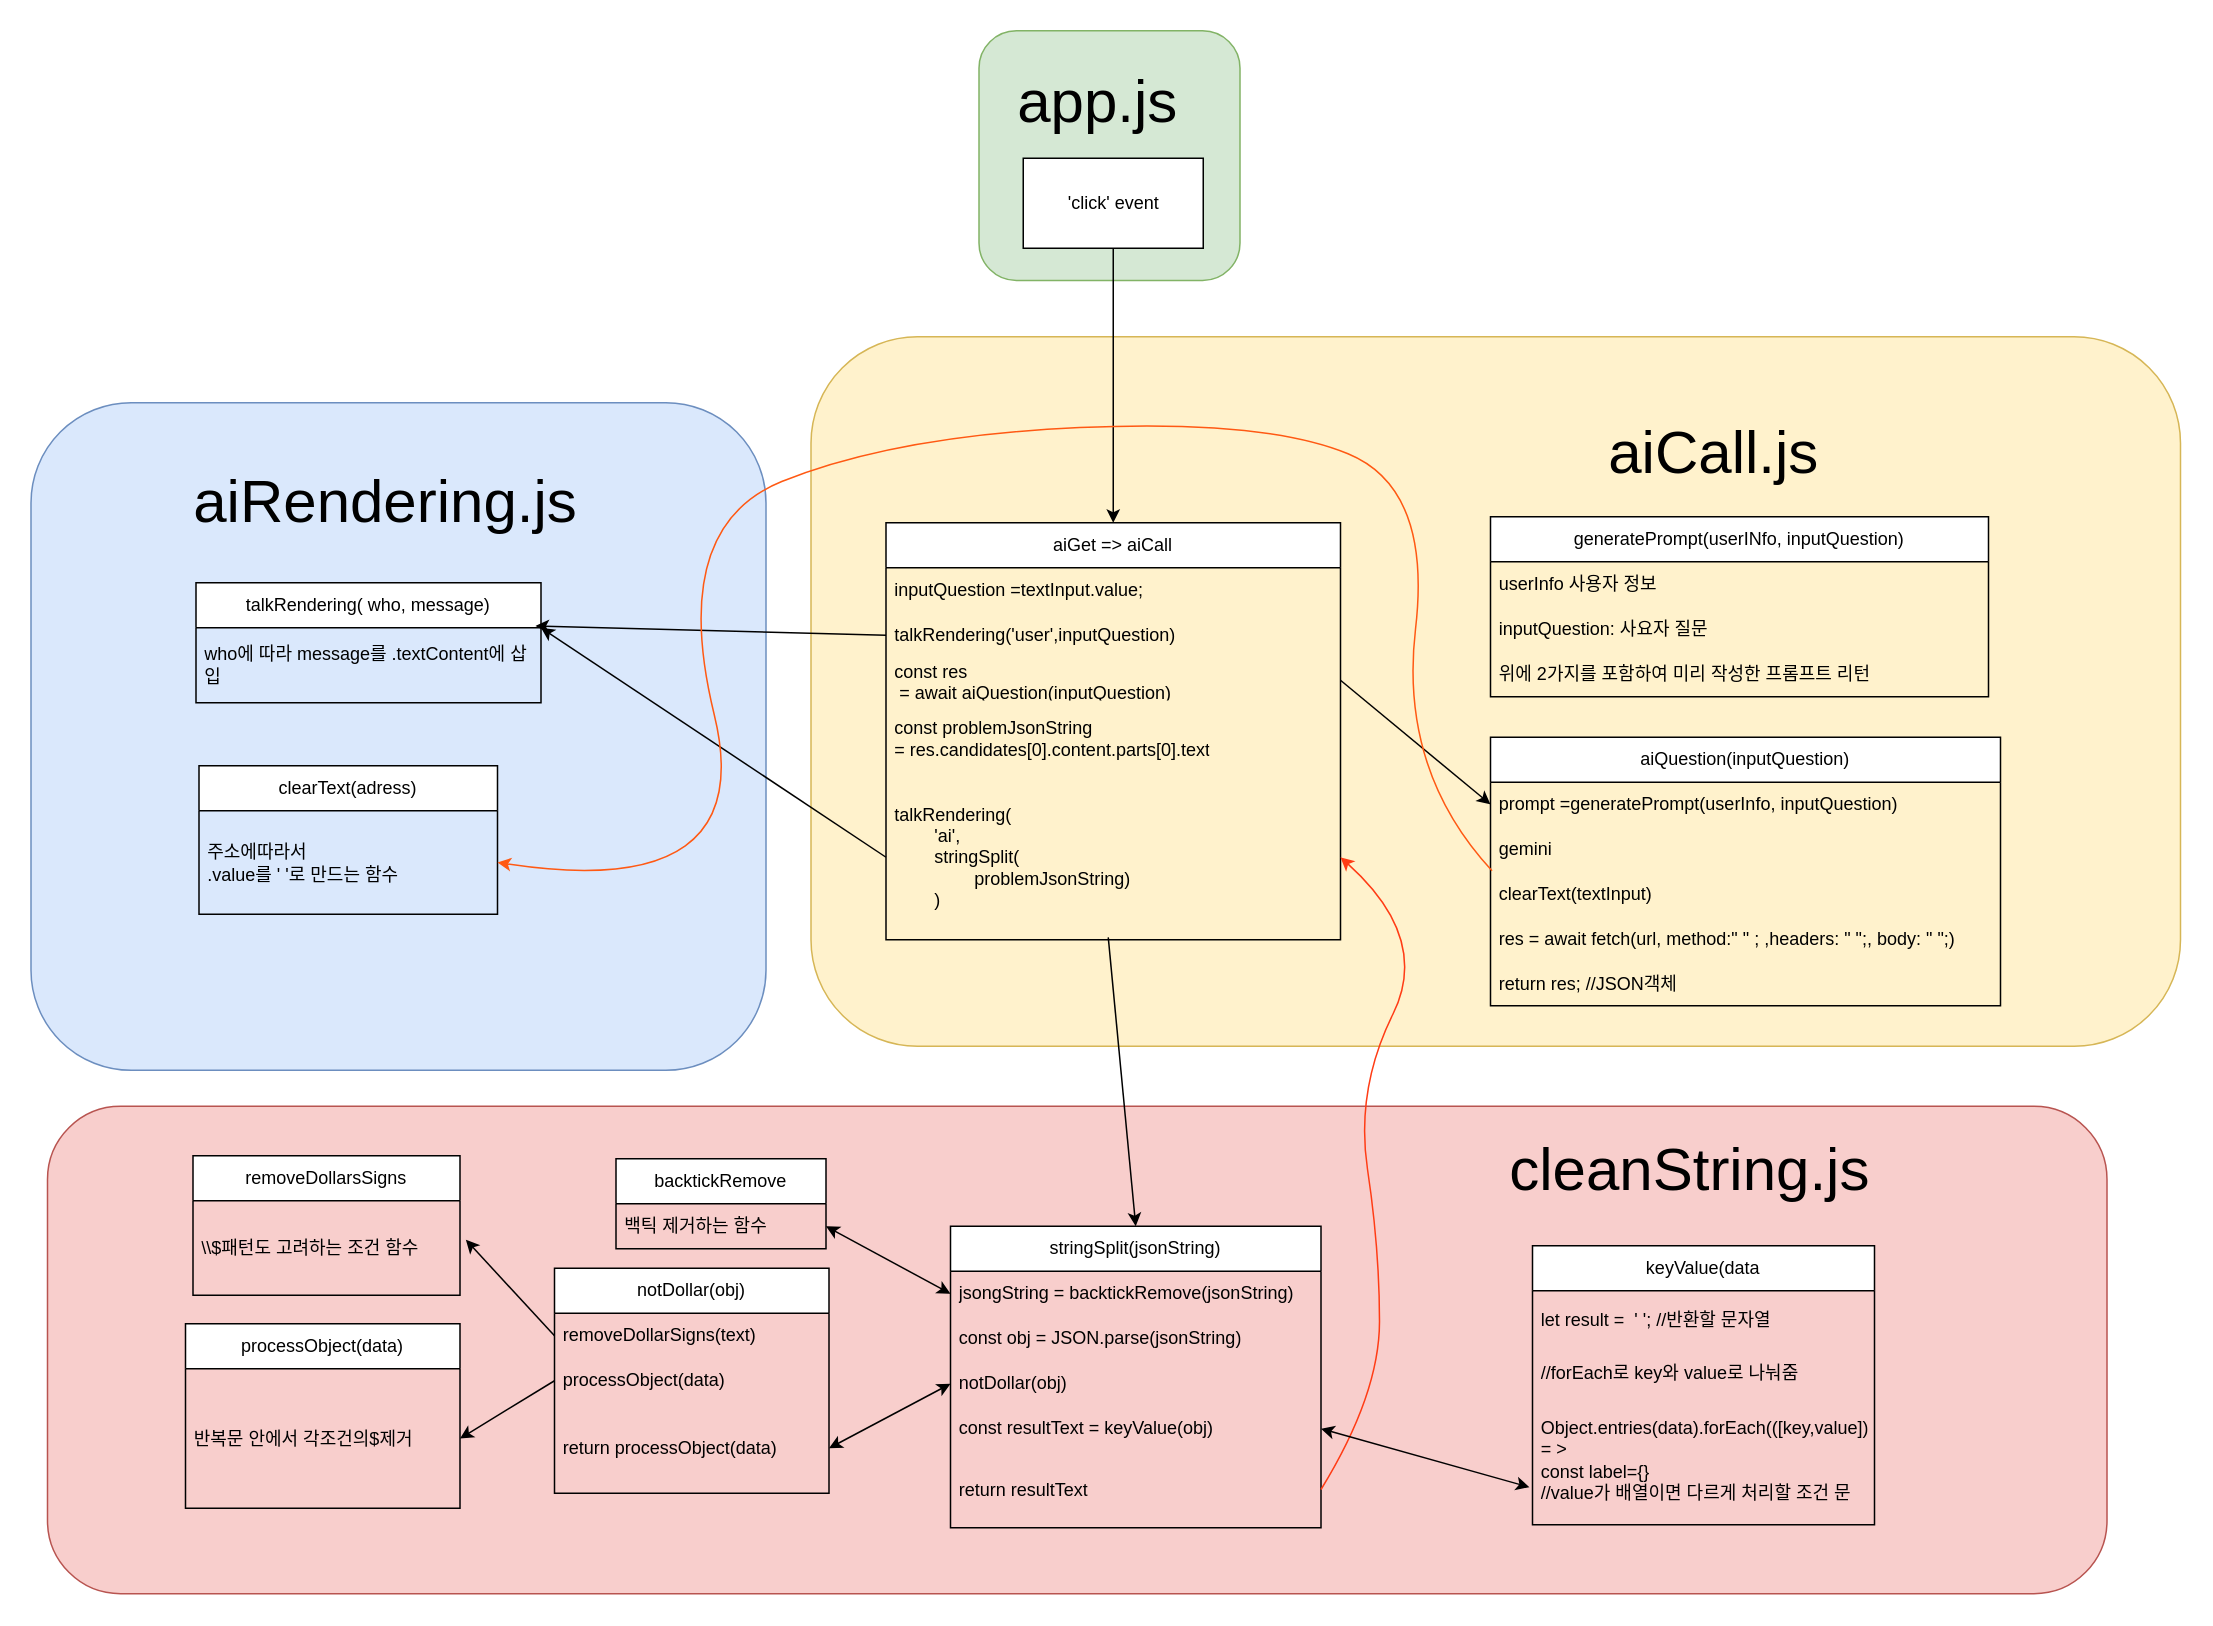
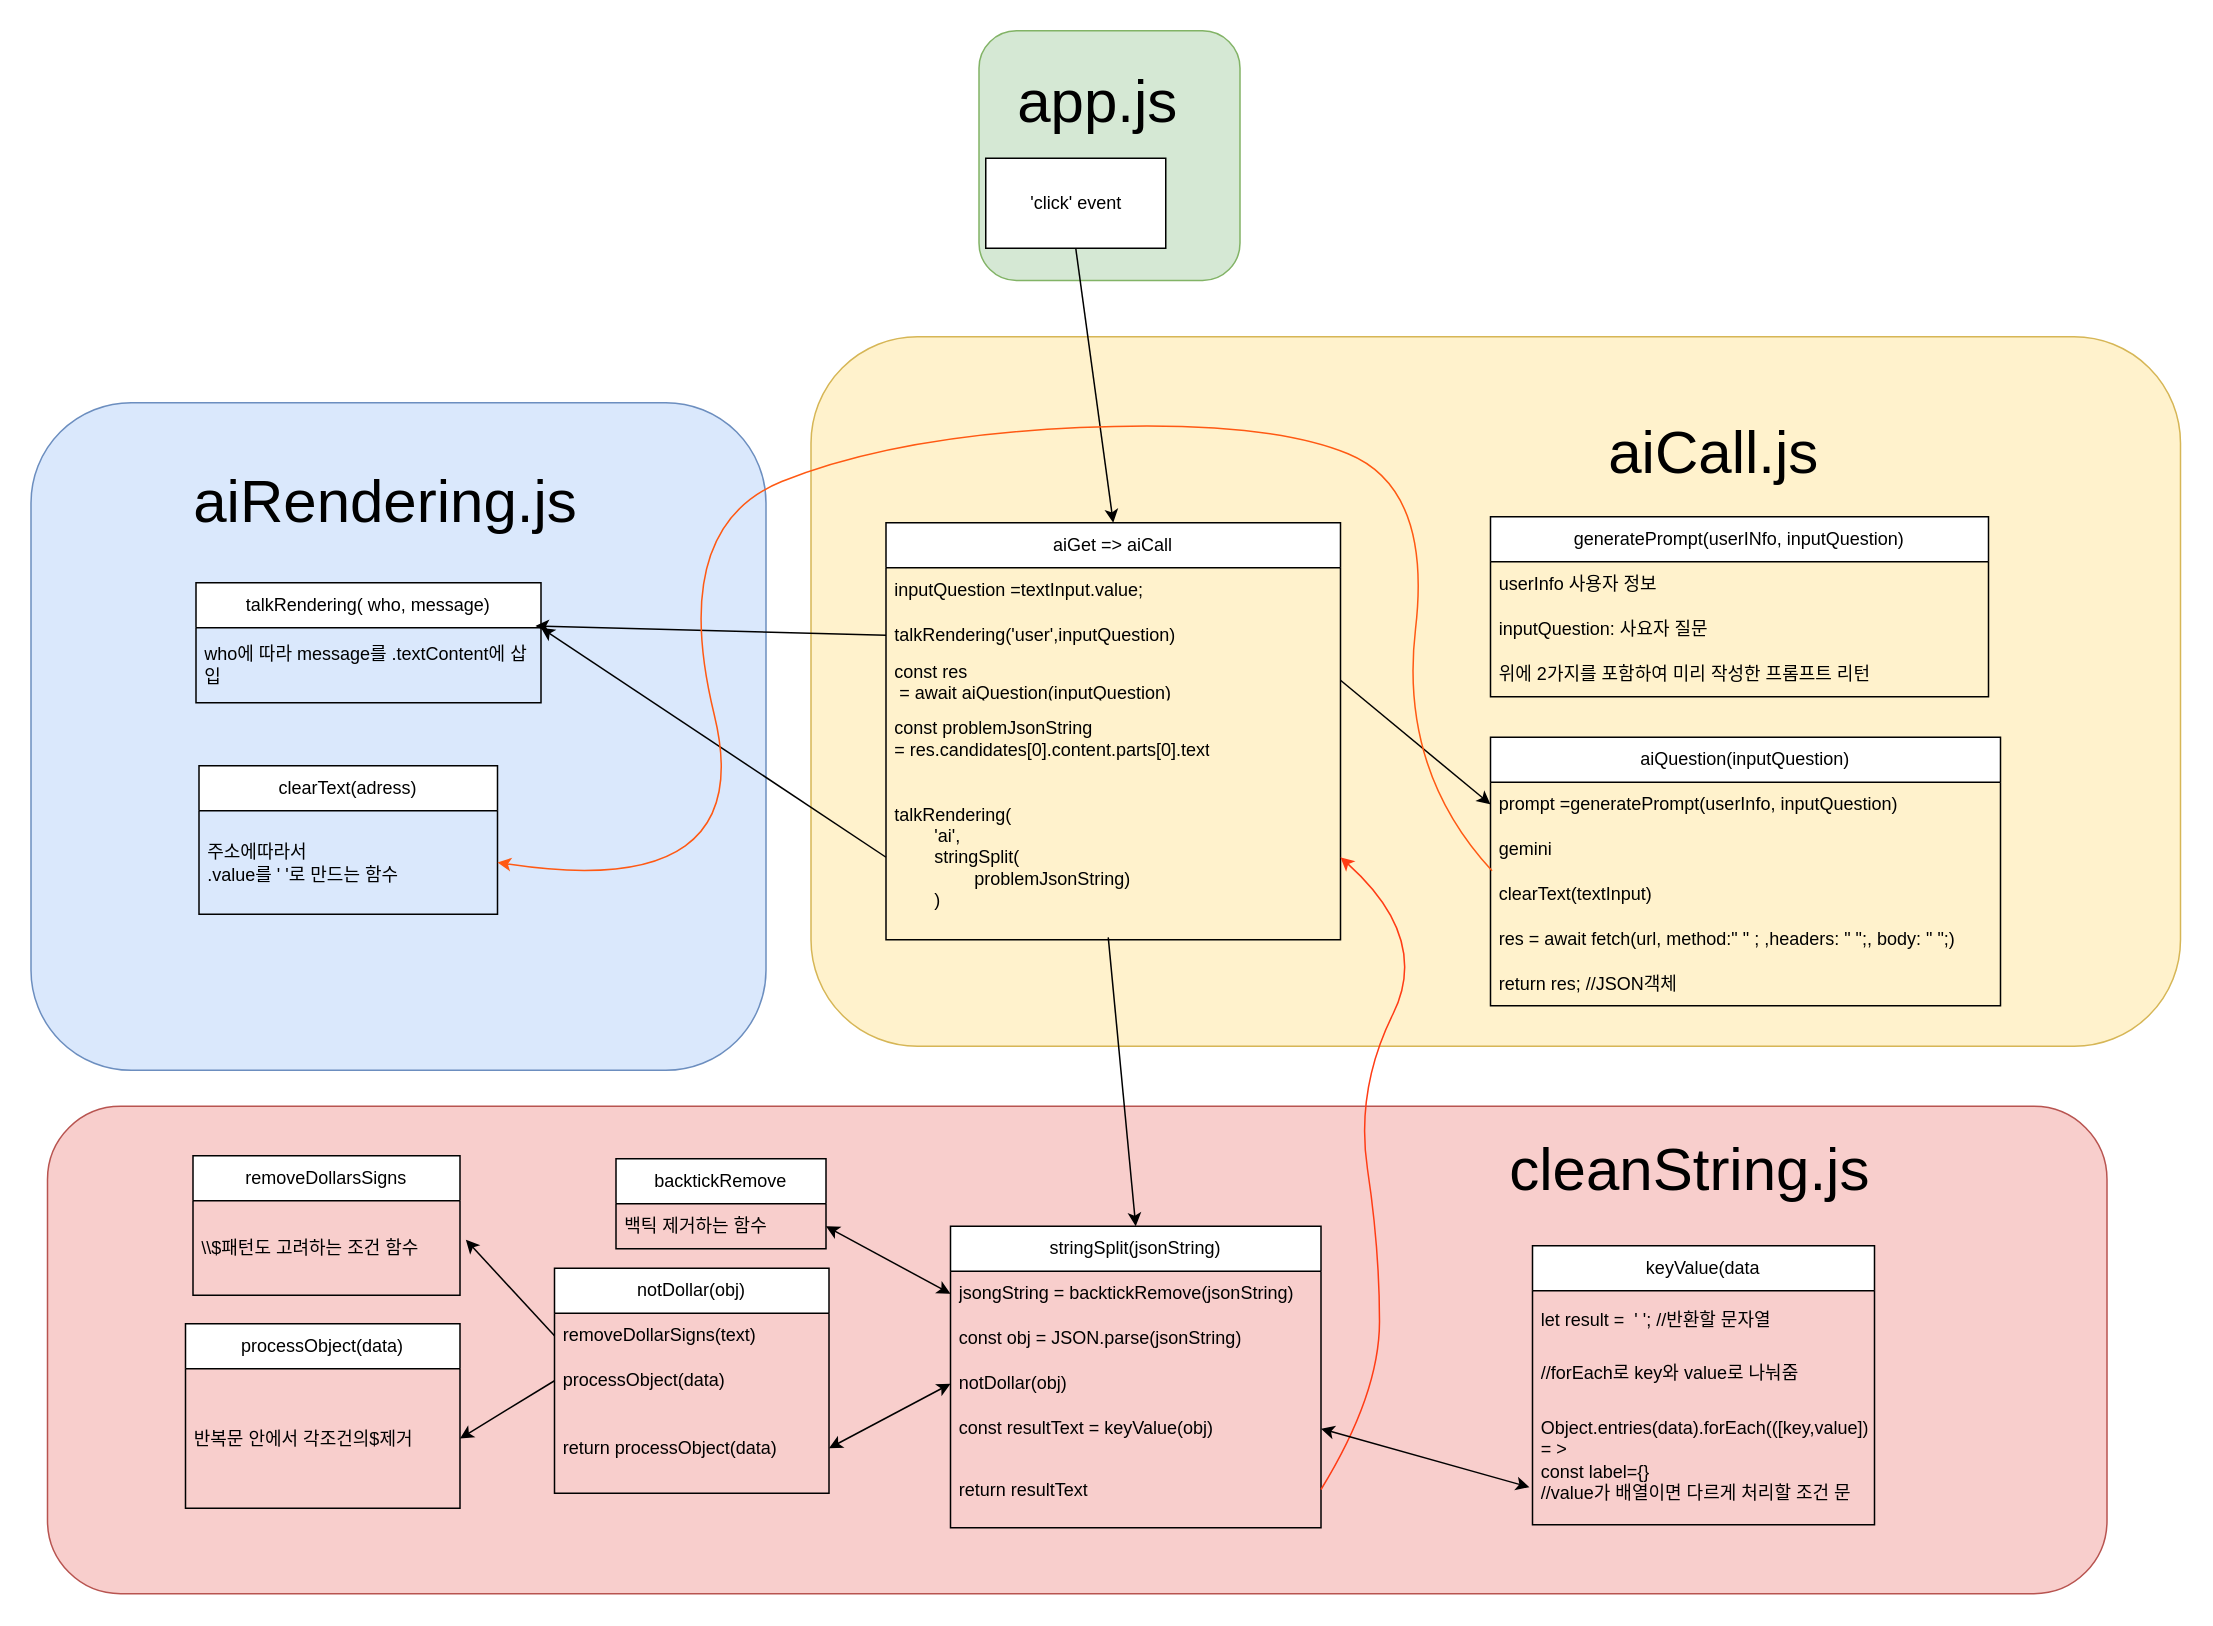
node "'click' event": moved (1113, 203) -> (1076, 203)
